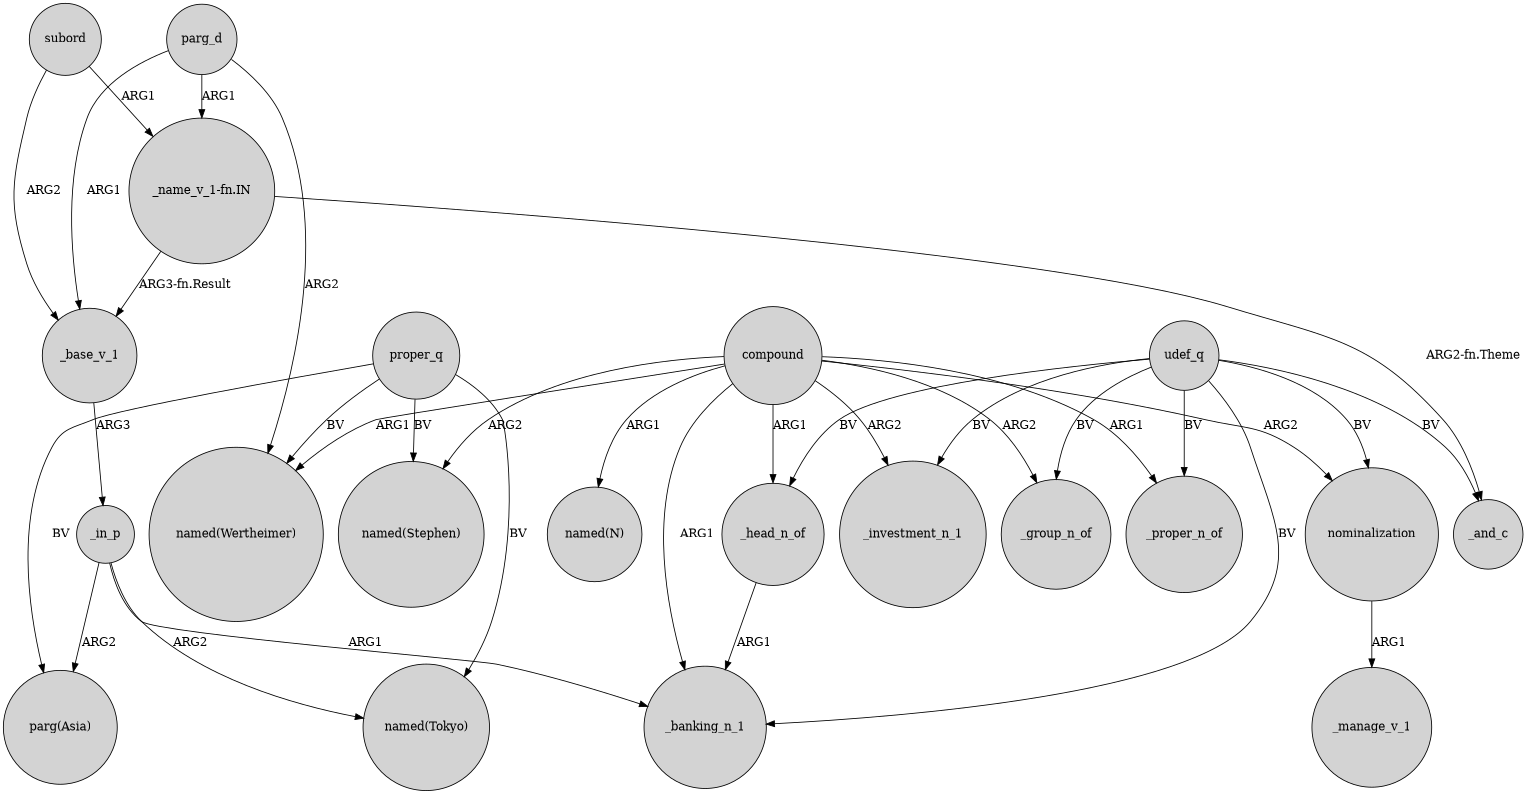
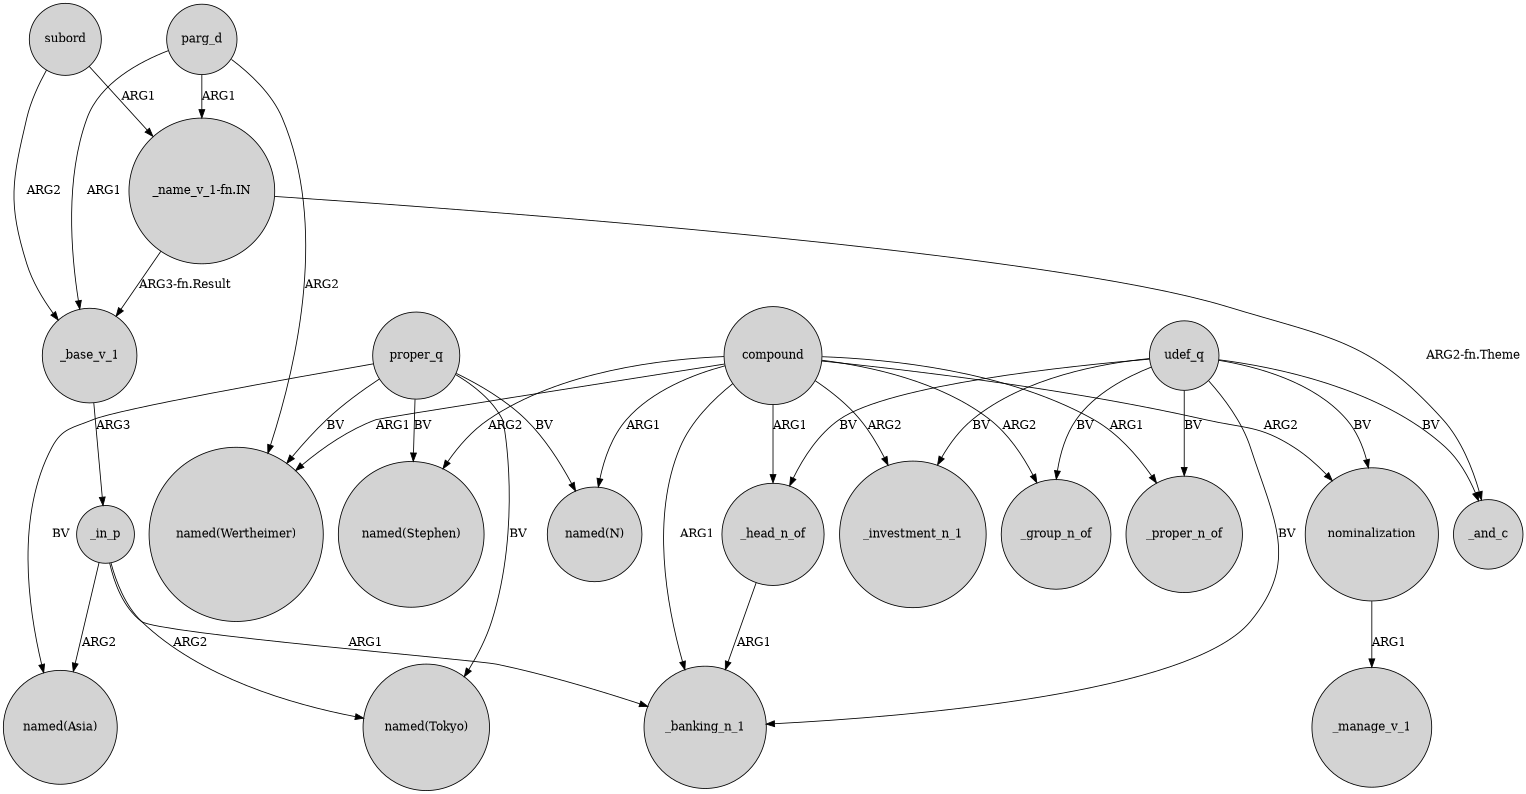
edge "proper_q" -> "named(N)": added, label "BV"
node "parg(Asia)": label "parg(Asia)" -> "named(Asia)"
